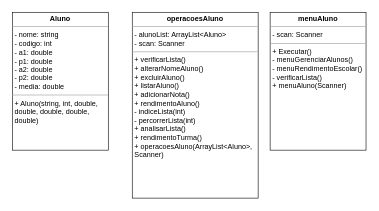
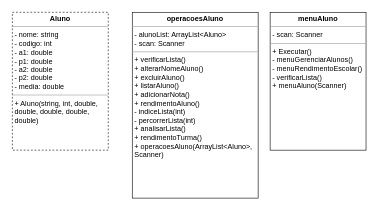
node "Aluno - nome: string - codigo: int - a1: double - p1: double - a2: double - p2: double - media: double + Aluno(string, int, double, double, double, double, double)": style solid -> dashed
